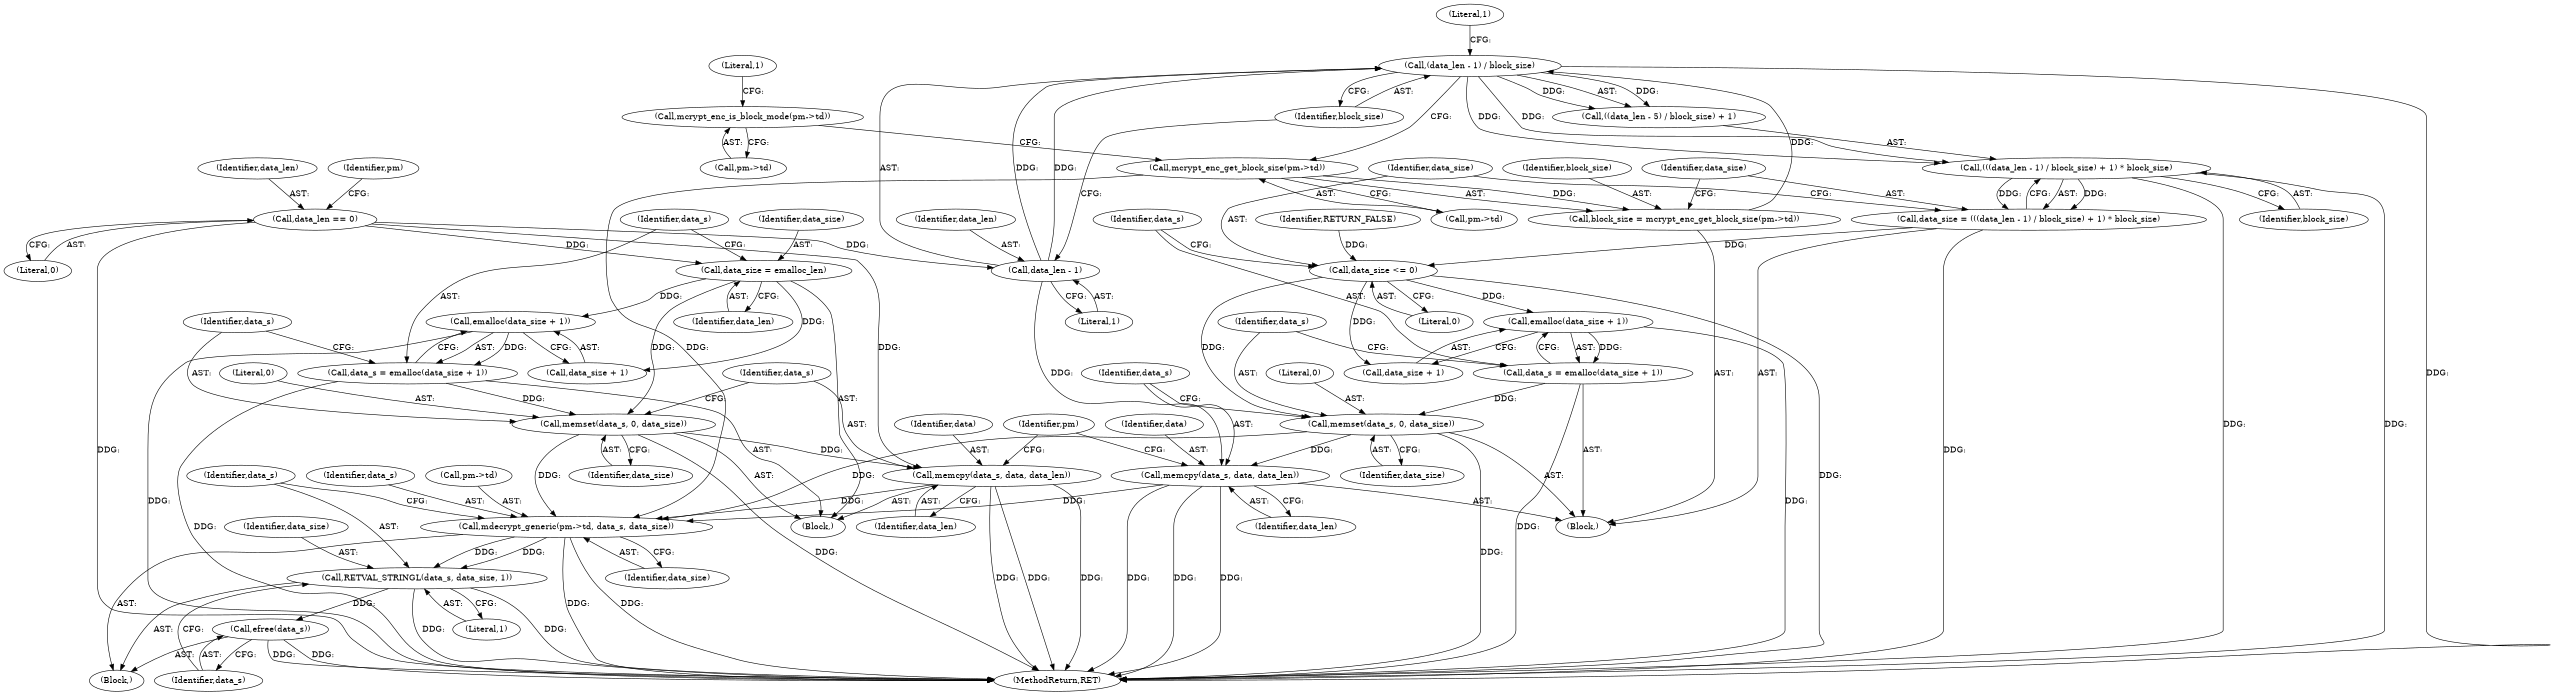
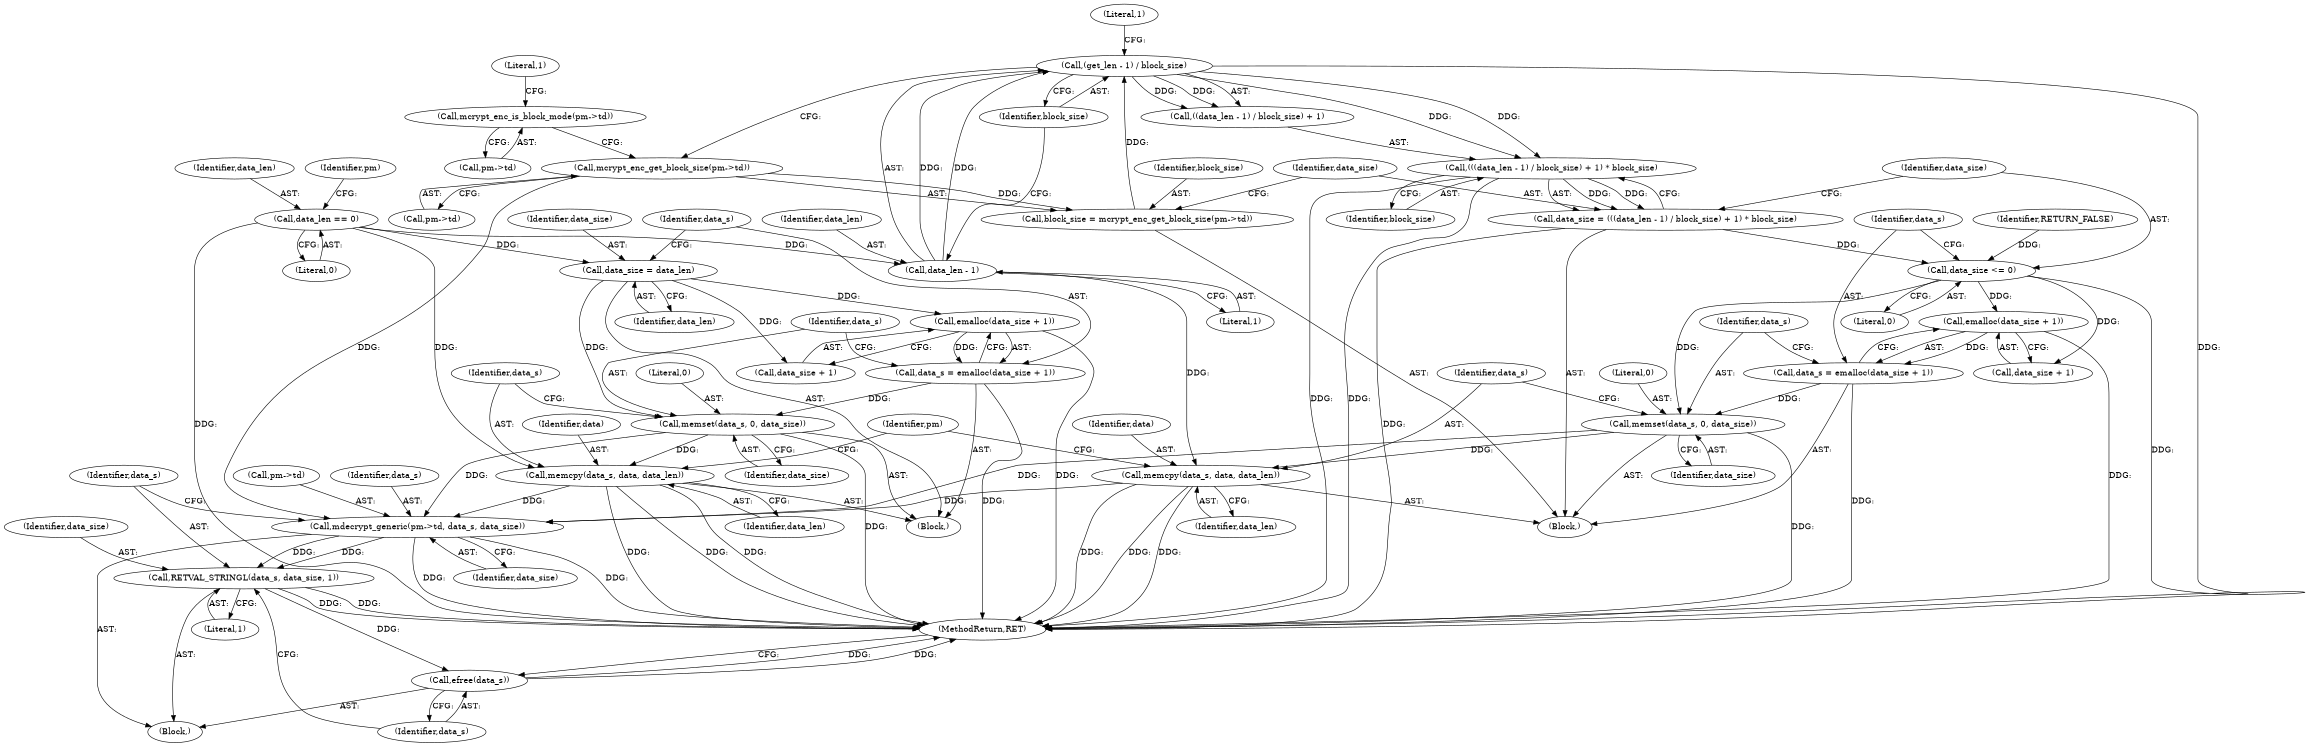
node "(Call,(data_len - 1) / block_size)": label "(Call,(data_len - 1) / block_size)" -> "(Call,(get_len - 1) / block_size)"
node "(Call,((data_len - 5) / block_size) + 1)": label "(Call,((data_len - 5) / block_size) + 1)" -> "(Call,((data_len - 1) / block_size) + 1)"
node "(Call,data_size = emalloc_len)": label "(Call,data_size = emalloc_len)" -> "(Call,data_size = data_len)"
edge "(MethodReturn,RET)" -> "(Call,efree(data_s))": added, label "CFG:"
